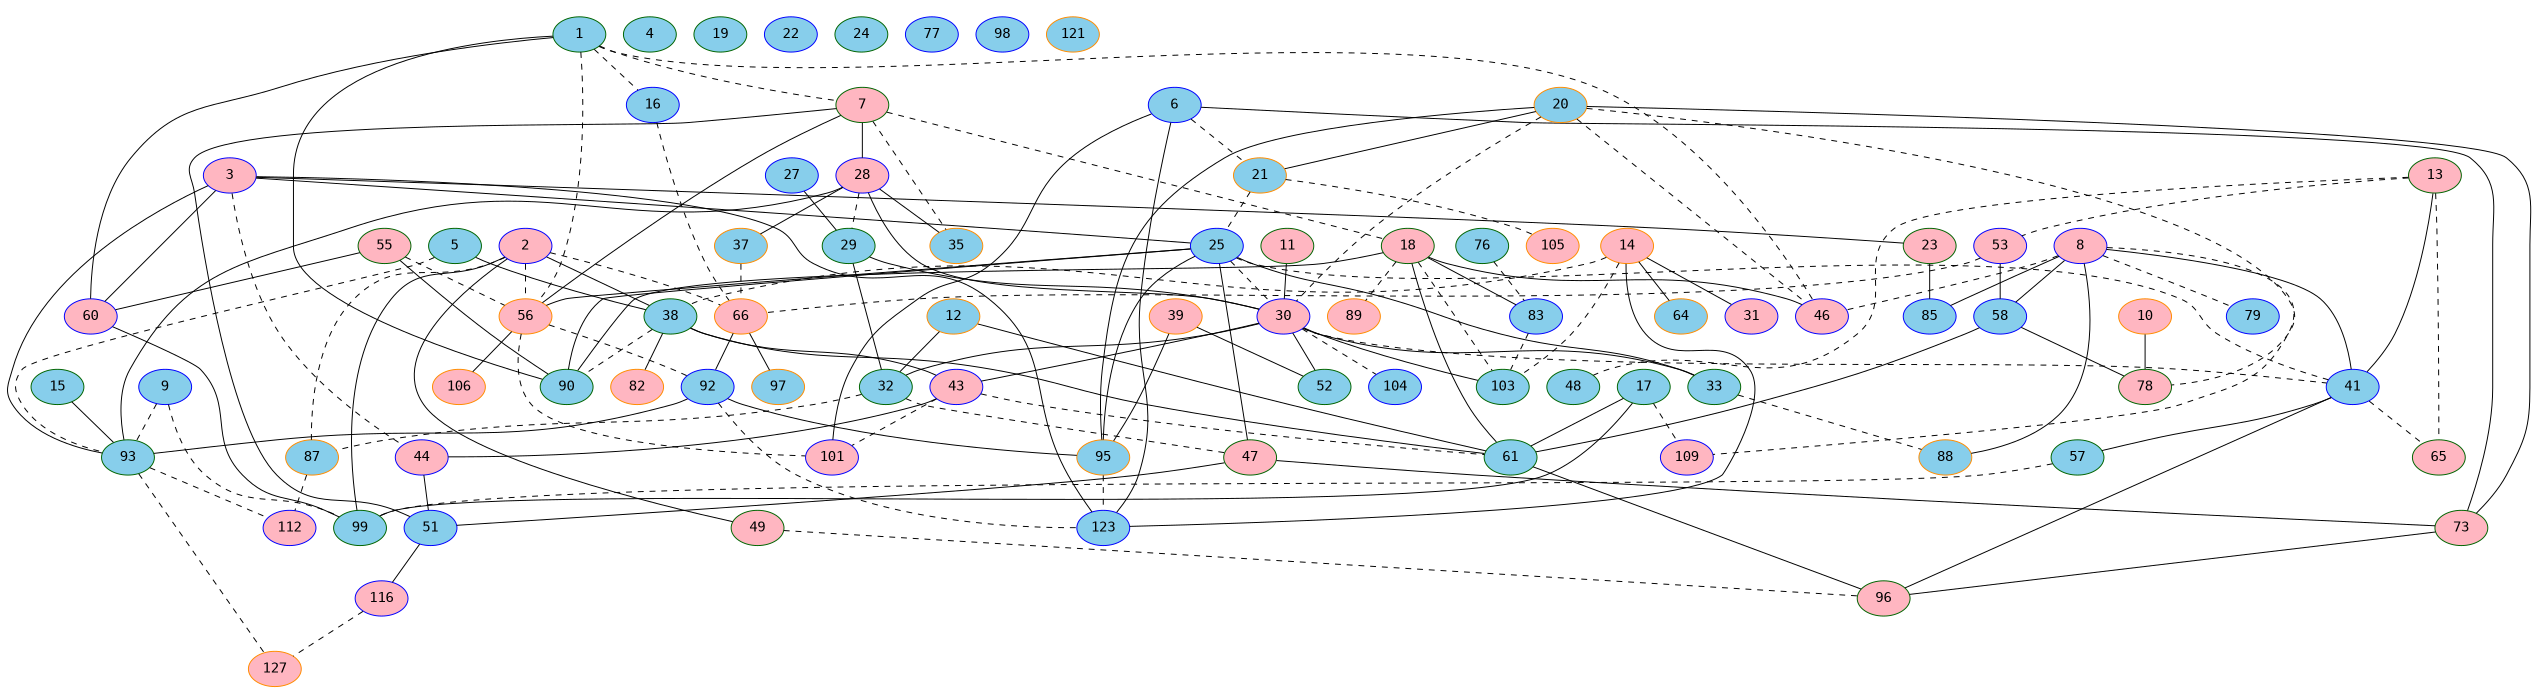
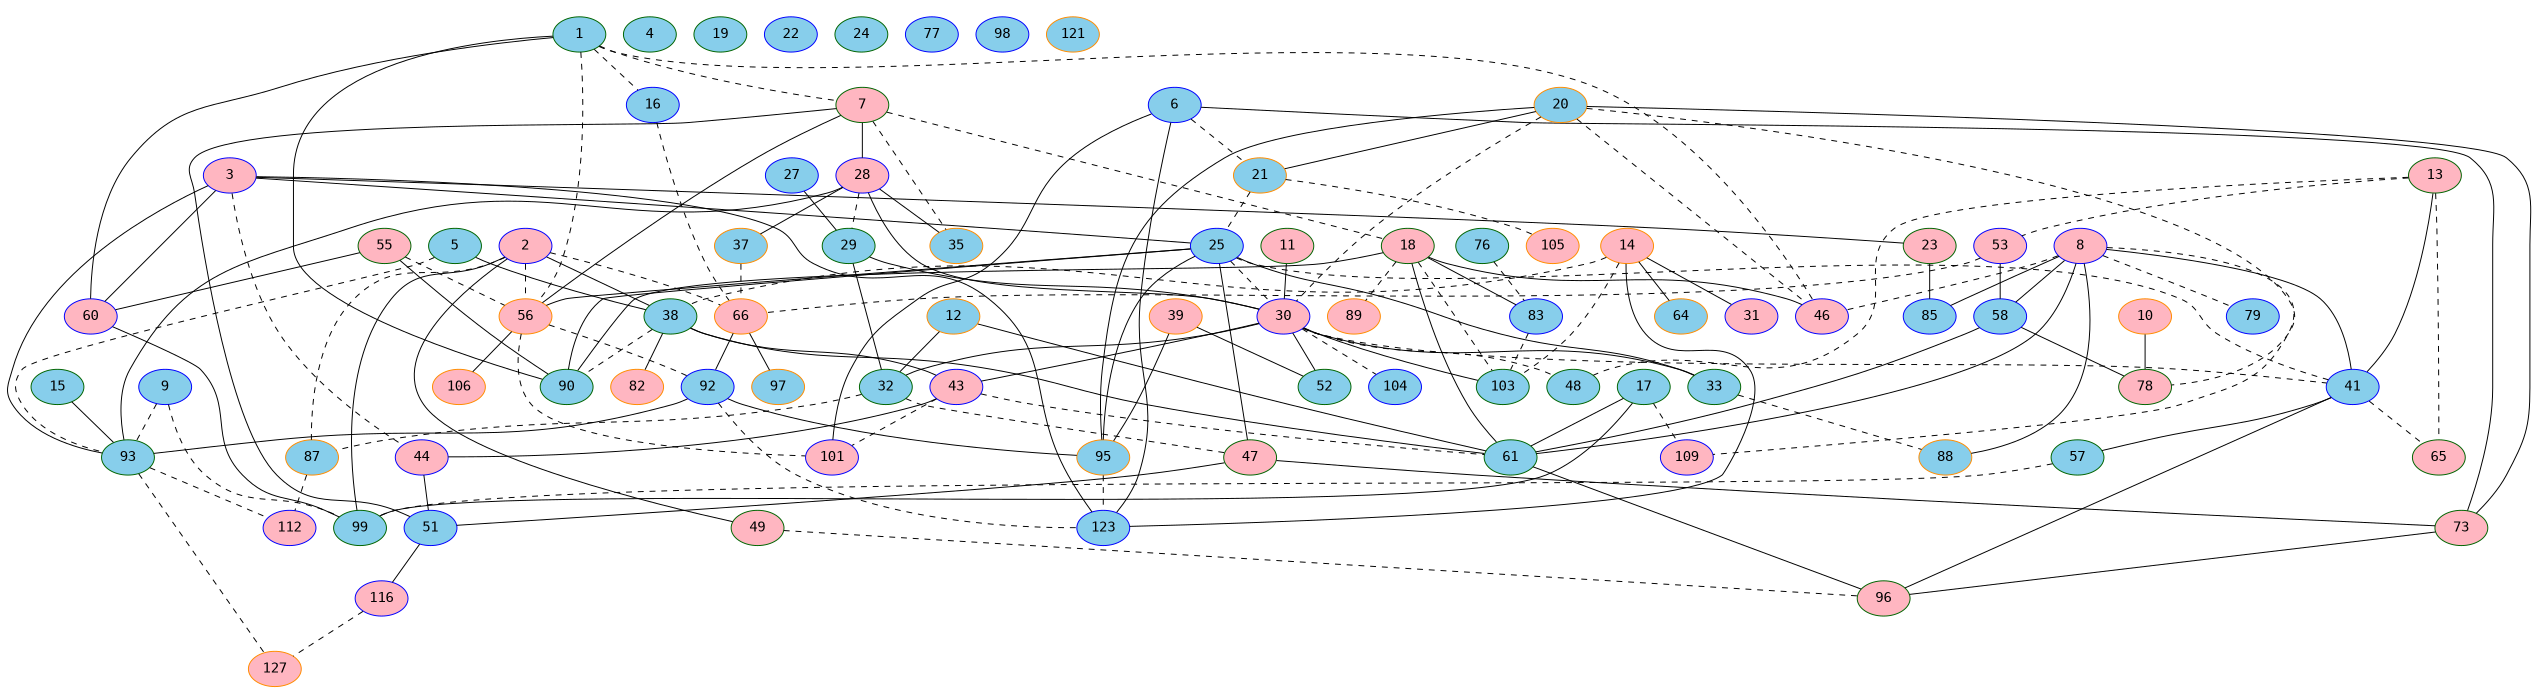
edge "30" -- "48": added
edge "8" -- "61": added
